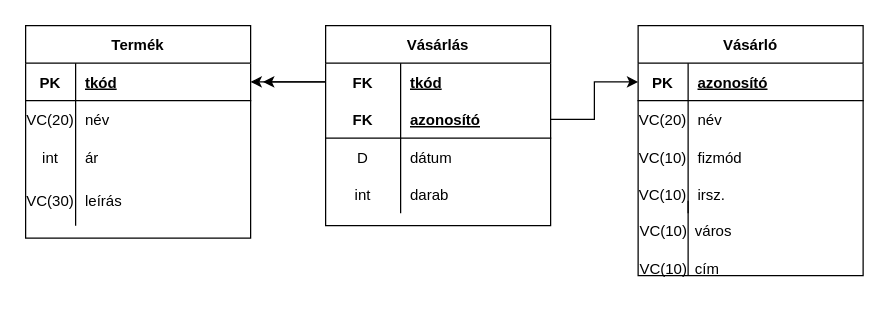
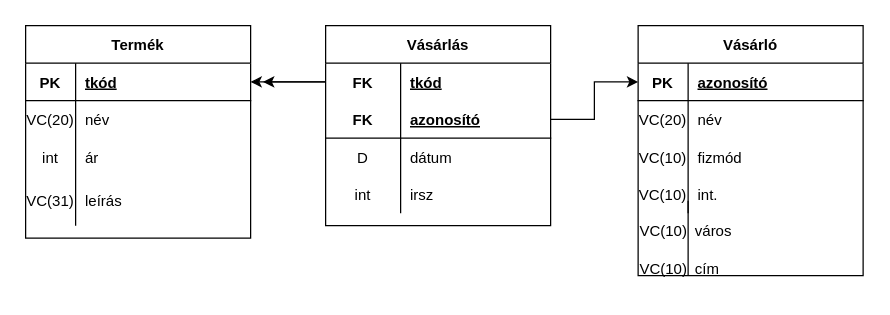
node "darab": label "darab" -> "irsz"
node "irsz.": label "irsz." -> "int."
node "VC(30)": label "VC(30)" -> "VC(31)"
